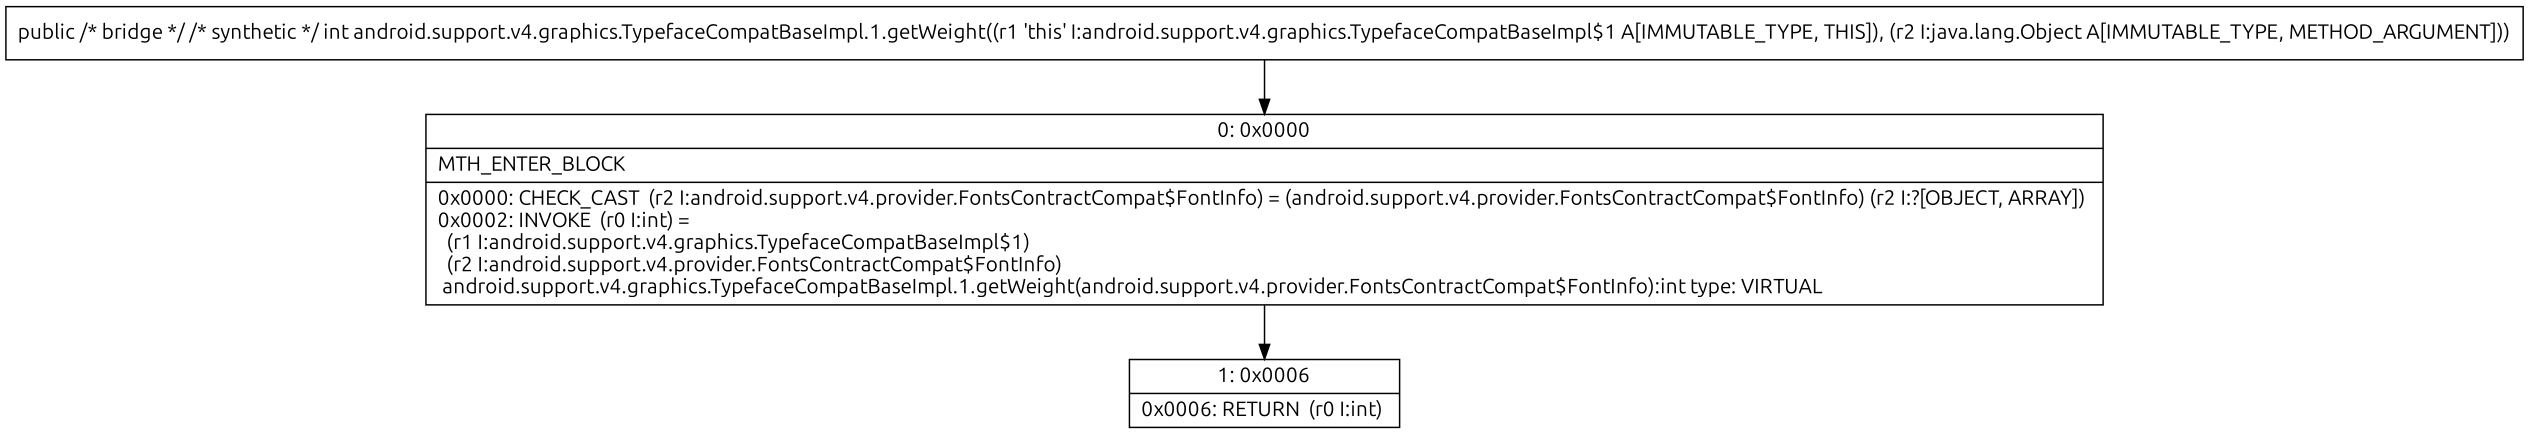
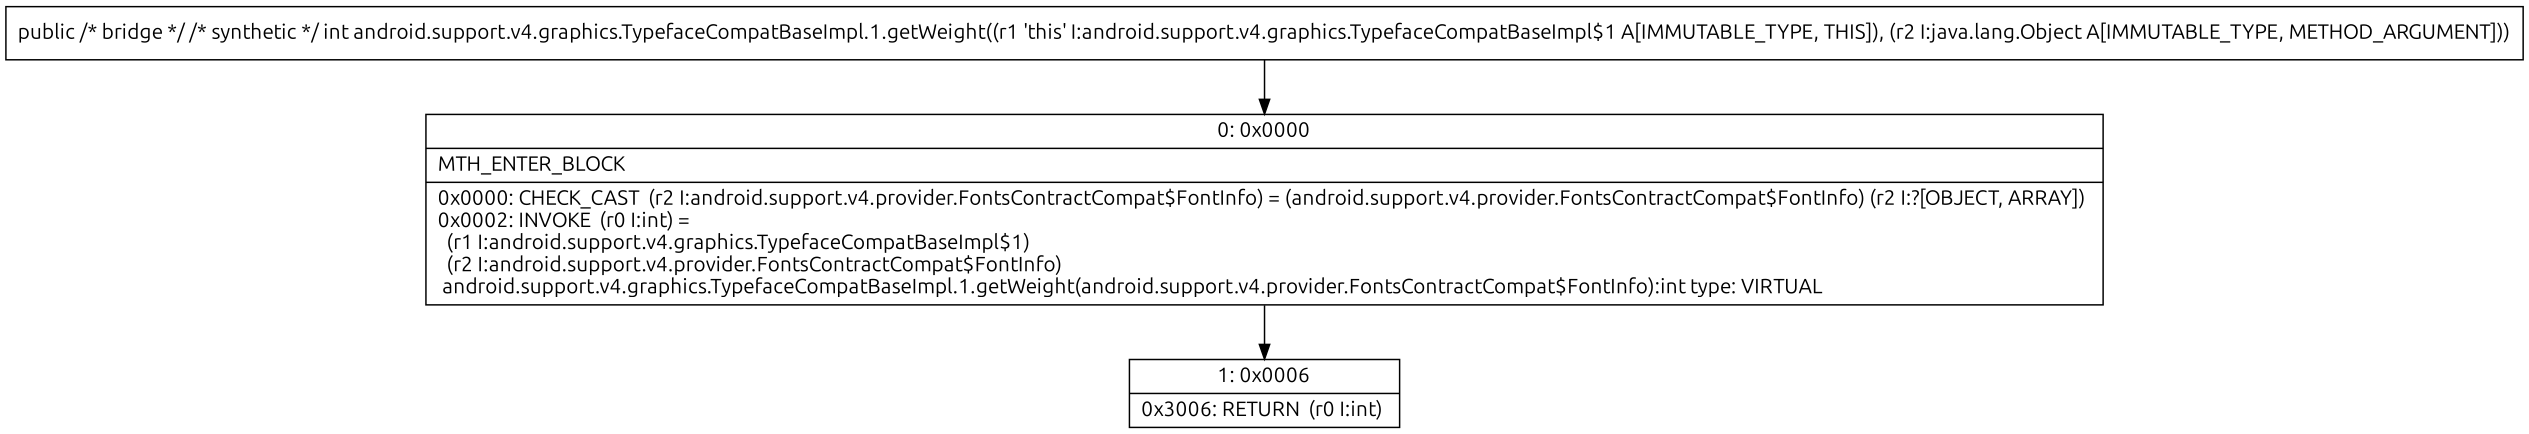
node "1: 0x0006": text "0x0006: RETURN  (r0 I:int)" -> "0x3006: RETURN  (r0 I:int)"
